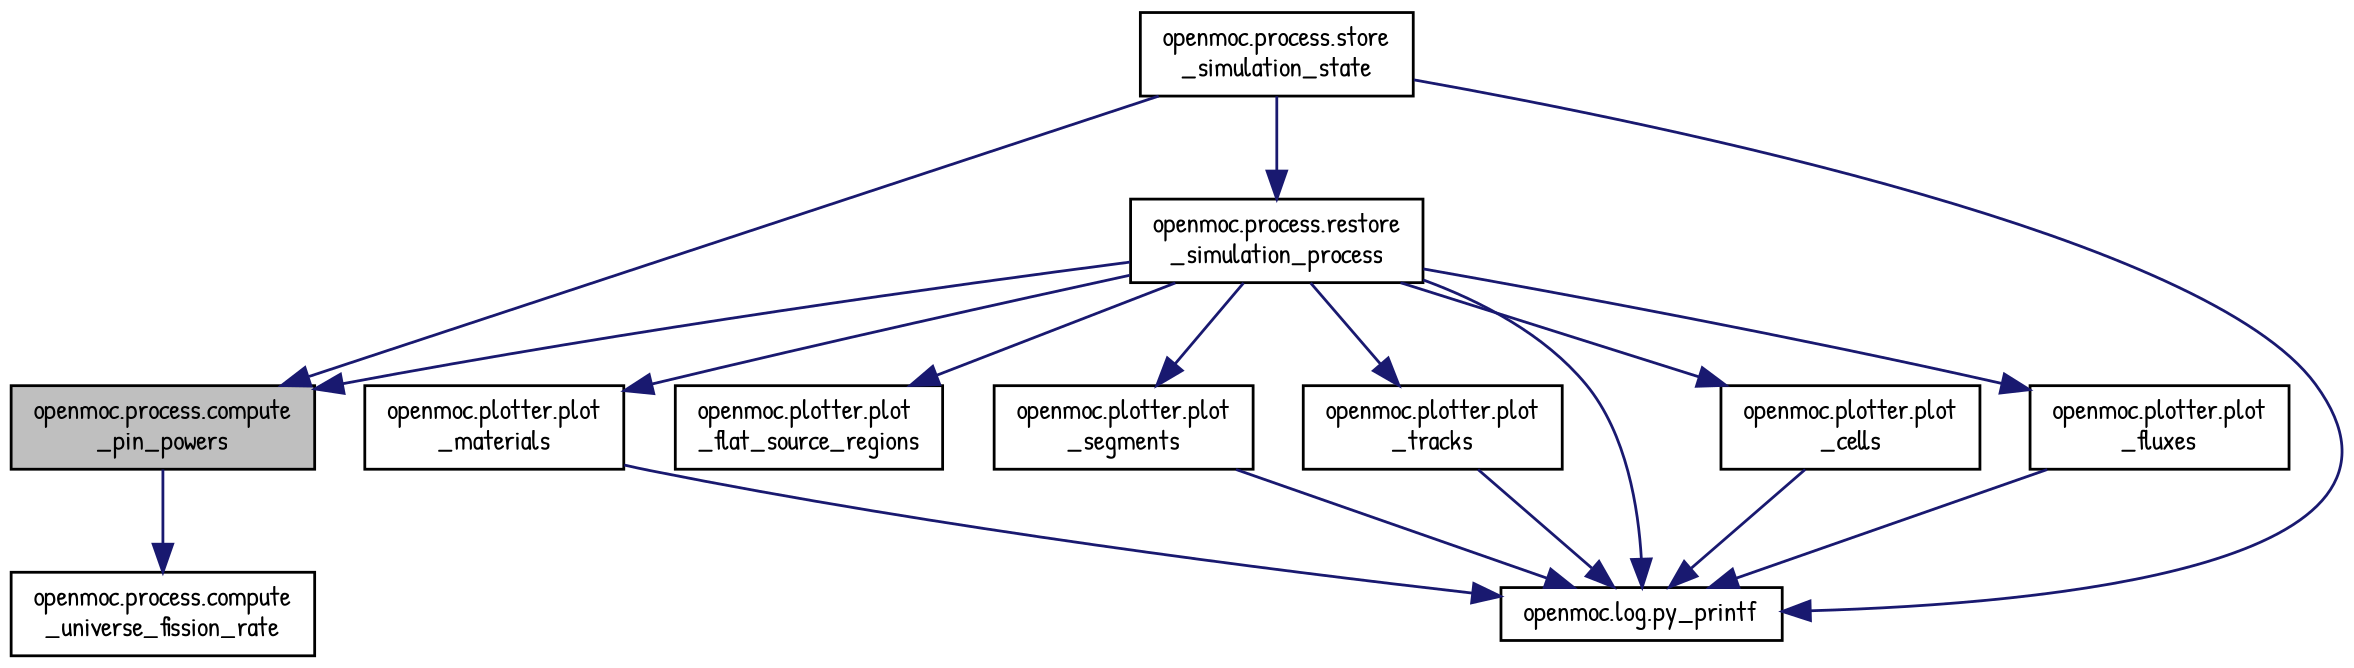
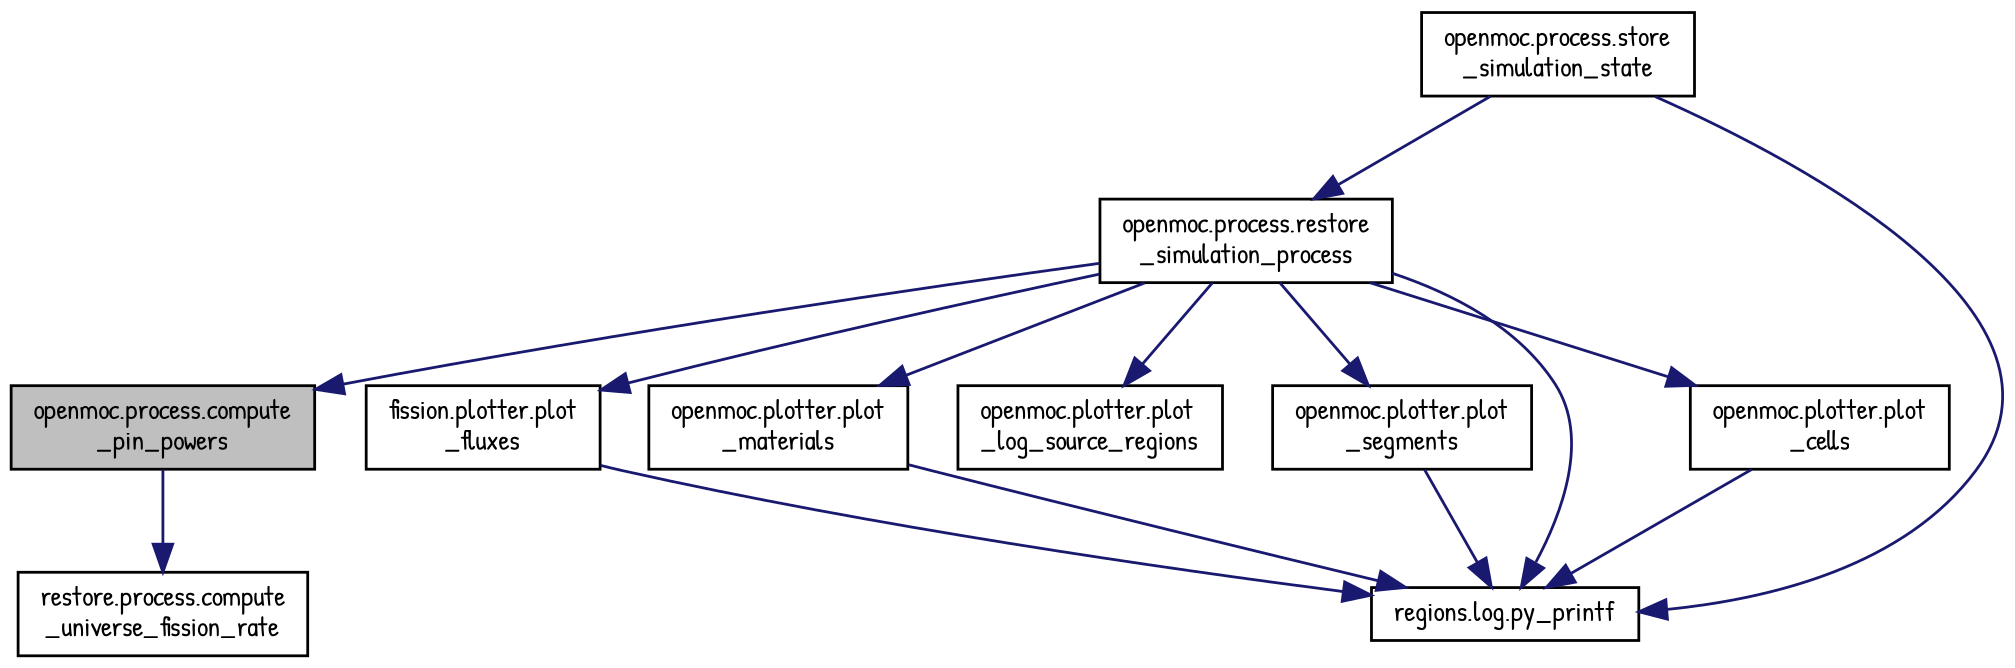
edge "openmoc.process.store _simulation_state" -> "openmoc.process.compute _pin_powers": removed
node "openmoc.plotter.plot _flat_source_regions": label "openmoc.plotter.plot _flat_source_regions" -> "openmoc.plotter.plot _log_source_regions"
node "openmoc.plotter.plot _tracks": removed
node "openmoc.plotter.plot _fluxes": label "openmoc.plotter.plot _fluxes" -> "fission.plotter.plot _fluxes"
node "openmoc.process.compute _universe_fission_rate": label "openmoc.process.compute _universe_fission_rate" -> "restore.process.compute _universe_fission_rate"
node "openmoc.log.py_printf": label "openmoc.log.py_printf" -> "regions.log.py_printf"
